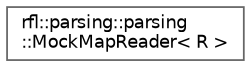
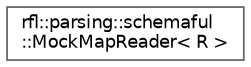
node "rfl::parsing::parsing ::MockMapReader< R >": label "rfl::parsing::parsing ::MockMapReader< R >" -> "rfl::parsing::schemaful ::MockMapReader< R >"
